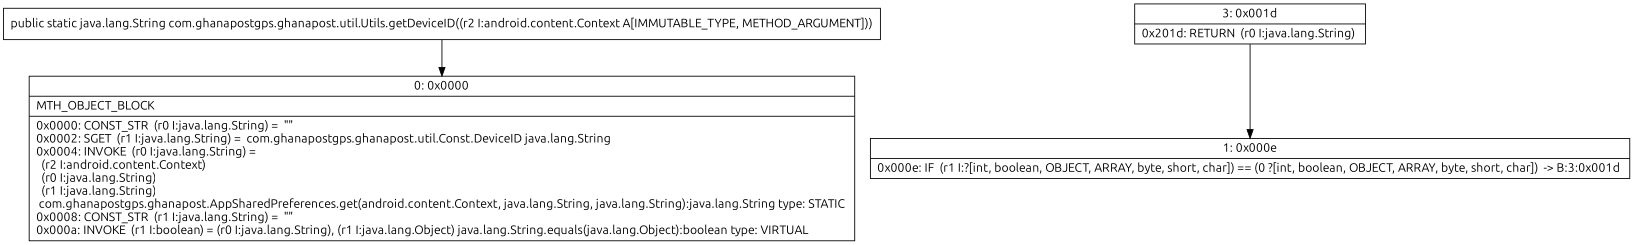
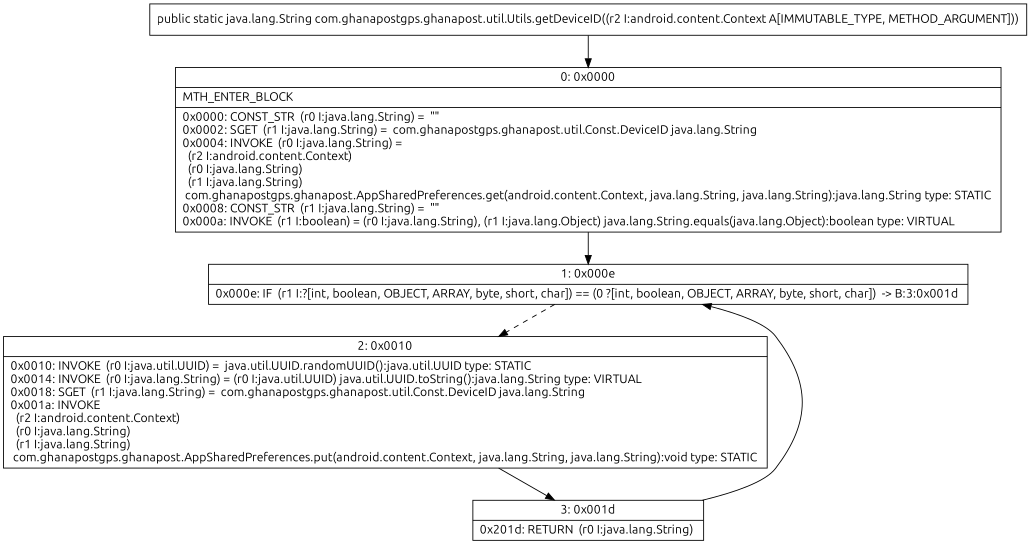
node "0: 0x0000": text "MTH_OBJECT_BLOCK" -> "MTH_ENTER_BLOCK"
edge "0: 0x0000" -> "1: 0x000e": added
node "2: 0x0010": added
